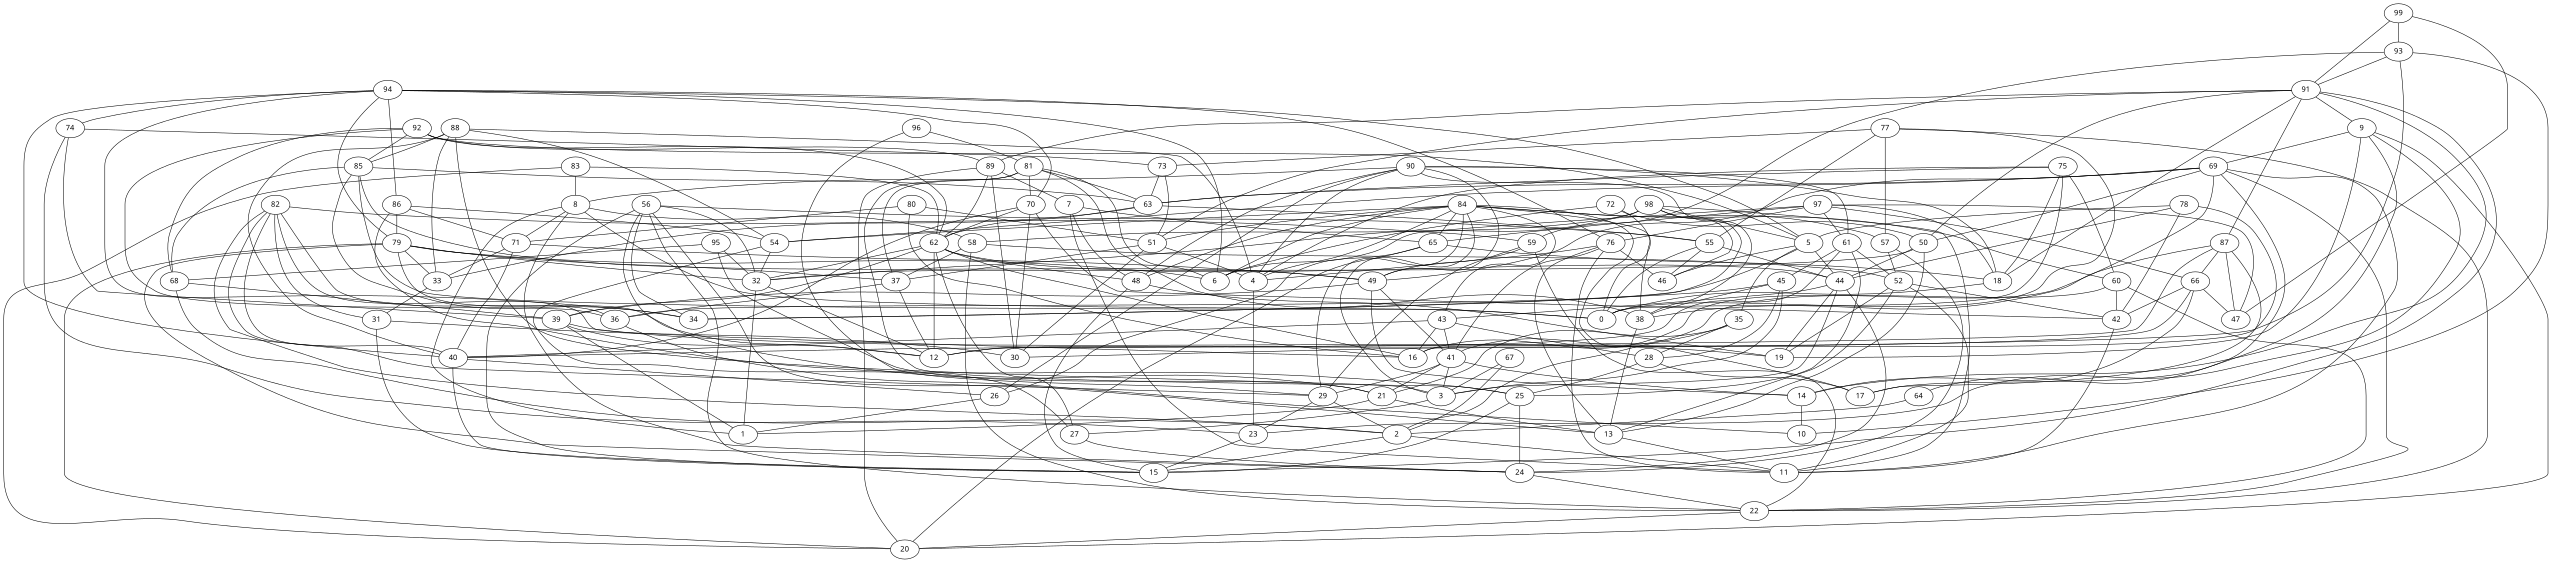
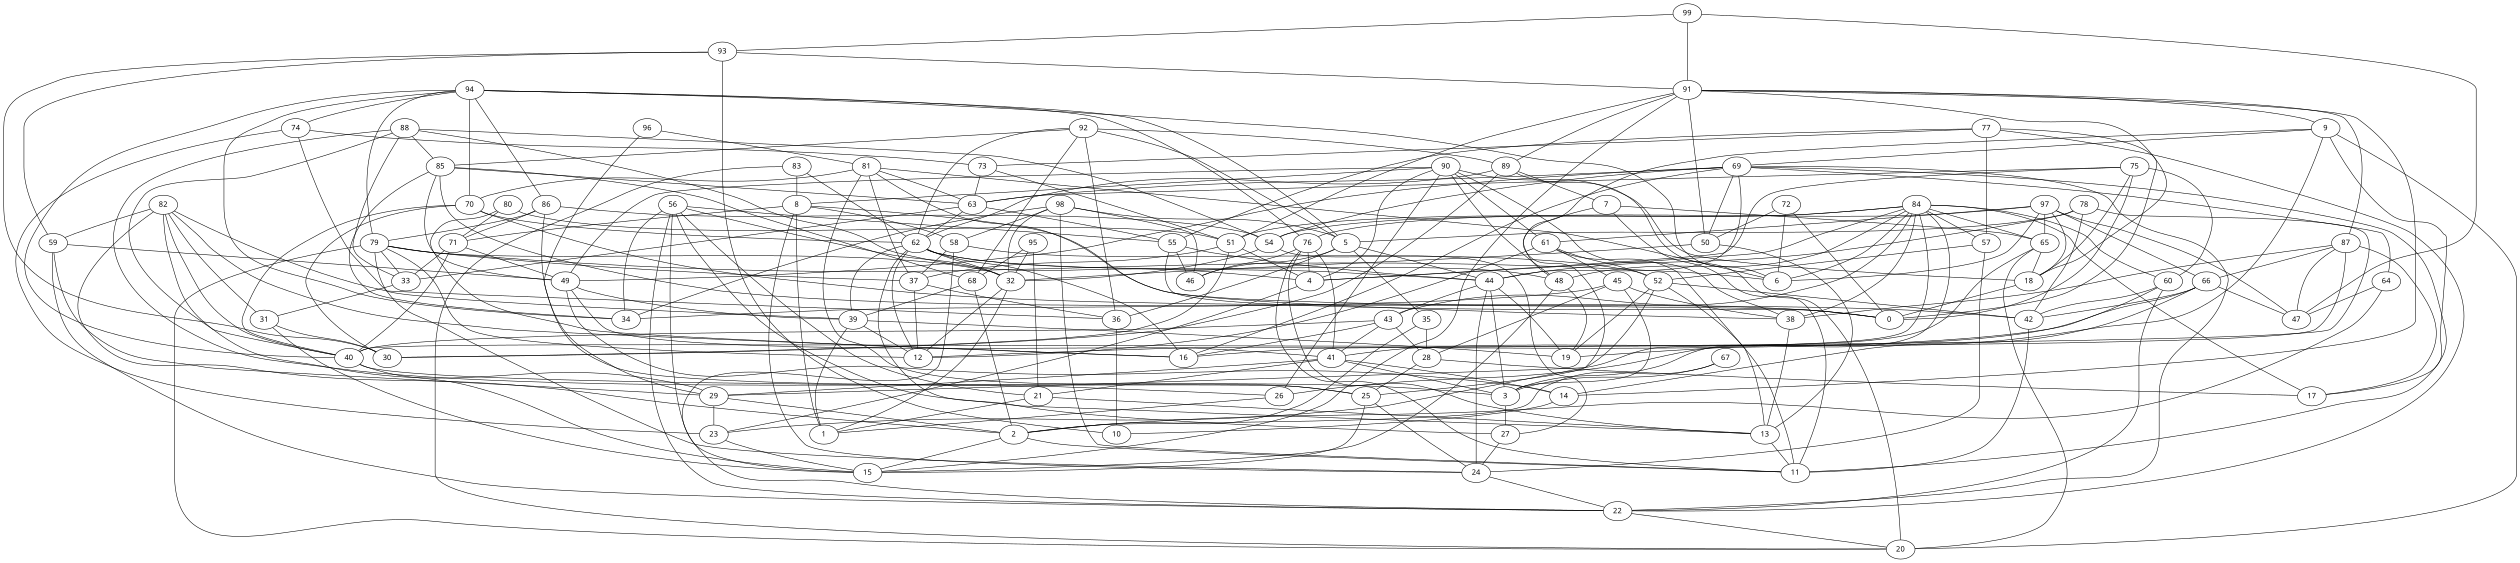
edge "50" -- "44": now "69" -- "44"
edge "64" -- "47": added
edge "35" -- "21": removed
